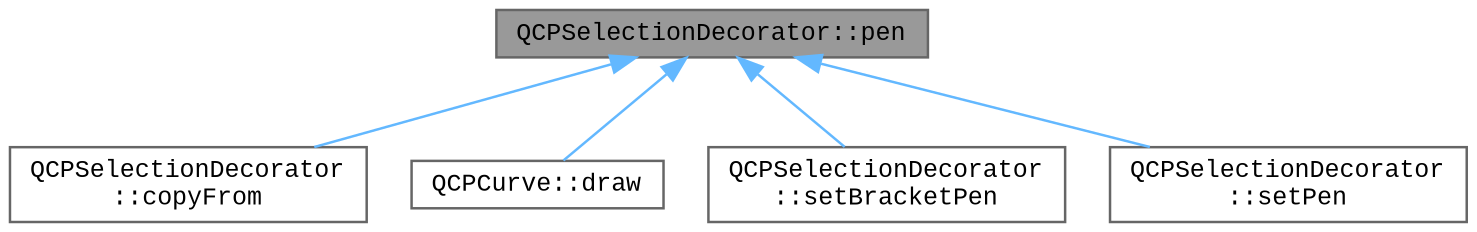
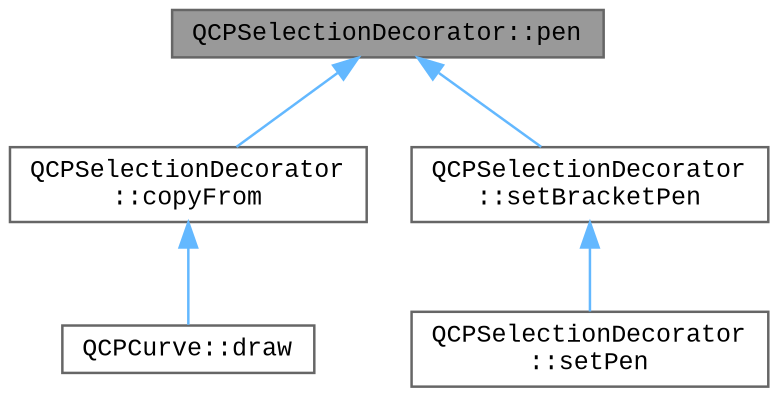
edge "QCPSelectionDecorator ::setPen" -> "QCPSelectionDecorator::pen": now "QCPSelectionDecorator ::setPen" -> "QCPSelectionDecorator ::setBracketPen"
edge "QCPCurve::draw" -> "QCPSelectionDecorator::pen": now "QCPCurve::draw" -> "QCPSelectionDecorator ::copyFrom"
